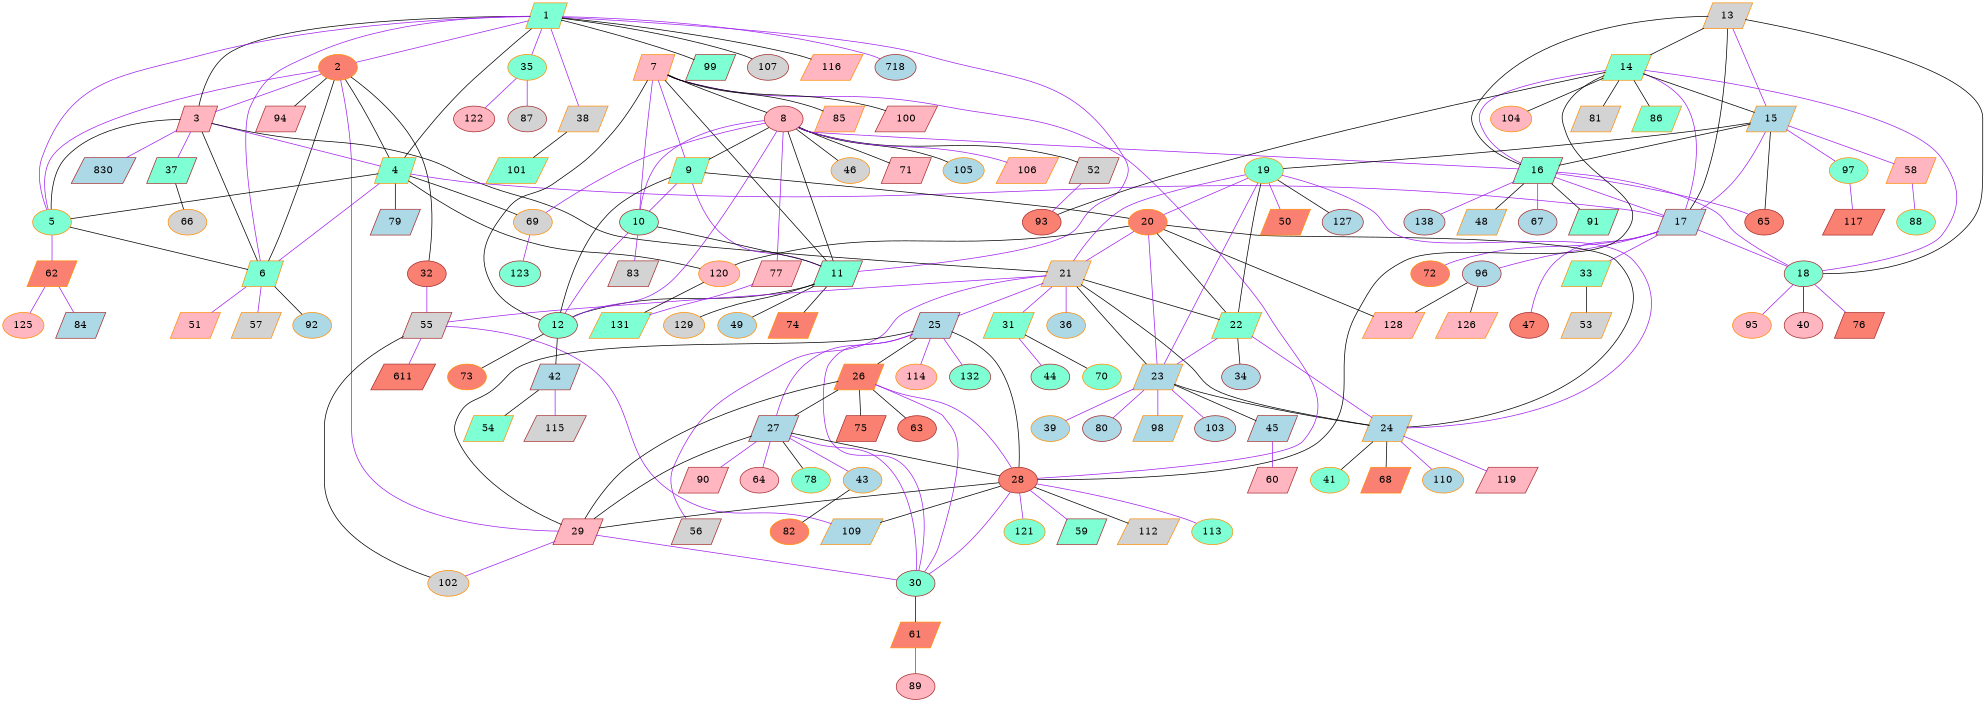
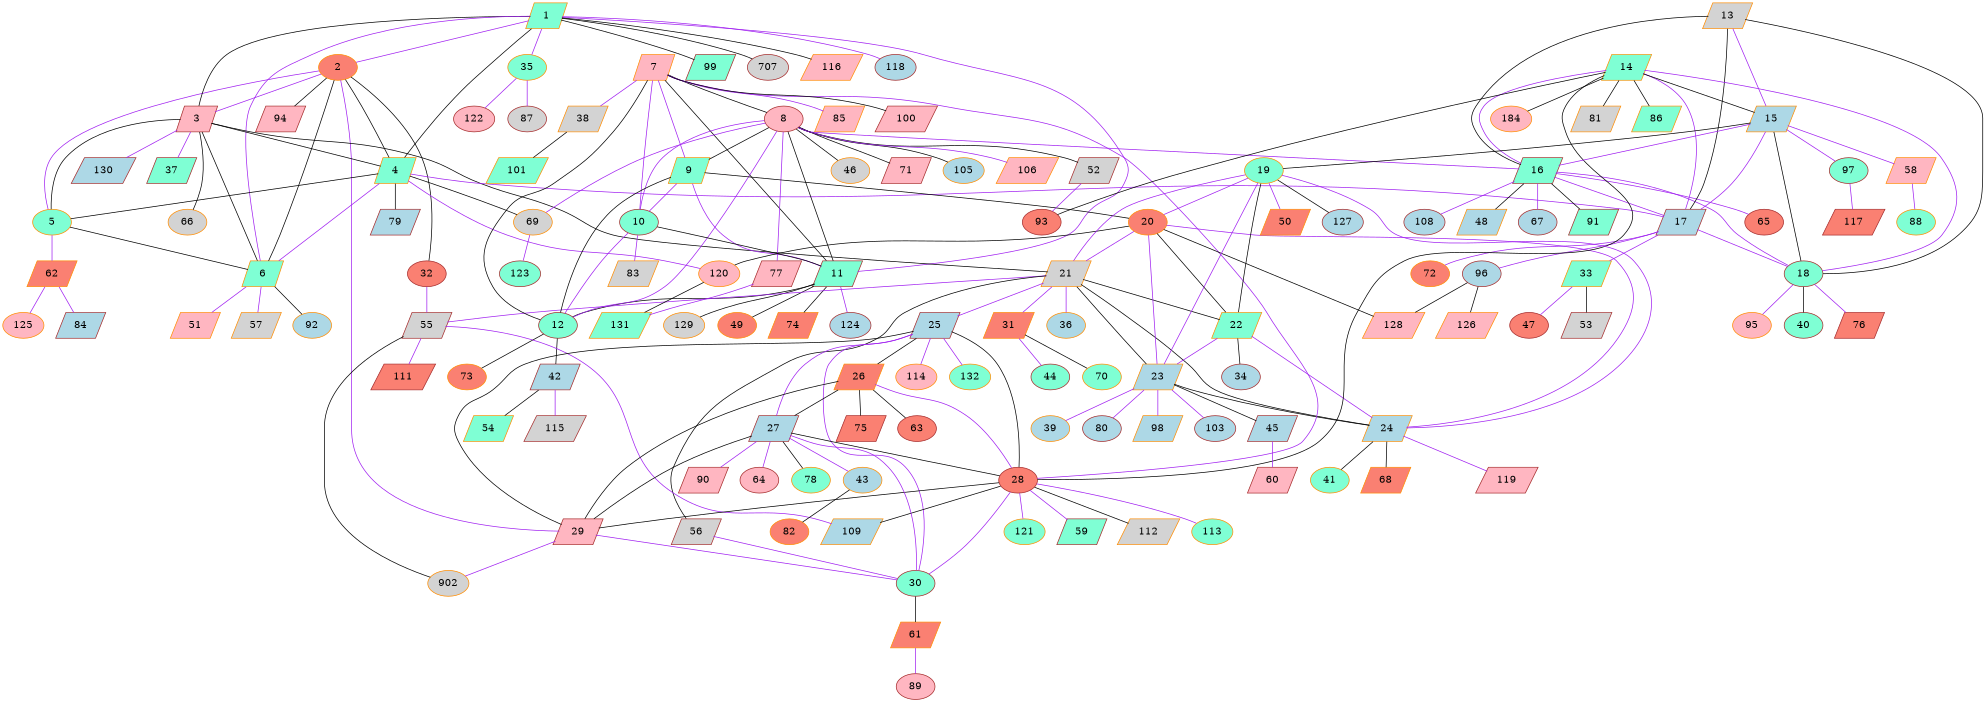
edge "13" -- "14": removed
edge "1" -- "5": removed
edge "1" -- "38": now "7" -- "38"
node "107": label "107" -> "707"
node "718": label "718" -> "118"
edge "7" -- "85": color black -> purple
node "104": label "104" -> "184"
edge "3" -- "4": color purple -> black
edge "15" -- "16": color black -> purple
node "830": label "830" -> "130"
edge "15" -- "65": now "15" -- "18"
node "97": color darkorange -> brown
edge "37" -- "66": now "3" -- "66"
node "138": label "138" -> "108"
edge "4" -- "120": color black -> purple
edge "17" -- "47": now "33" -- "47"
edge "20" -- "24": color black -> purple
node "83": color brown -> darkorange
node "49": fillcolor lightblue -> salmon
node "124": added
node "31": fillcolor aquamarine -> salmon
node "53": color darkorange -> brown
node "40": fillcolor lightpink -> aquamarine
edge "21" -- "56": color purple -> black
node "611": label "611" -> "111"
node "132": color brown -> darkorange
edge "26" -- "30": now "56" -- "30"
node "110": removed
node "102": label "102" -> "902"
